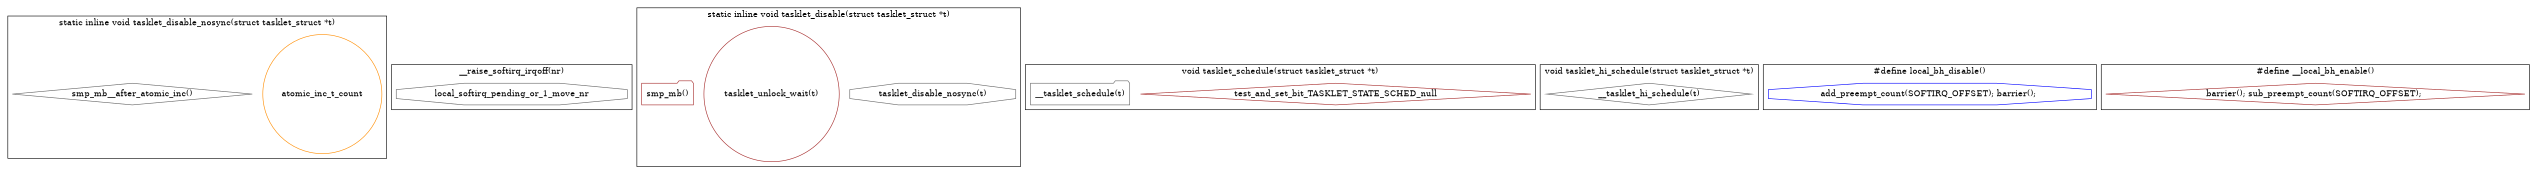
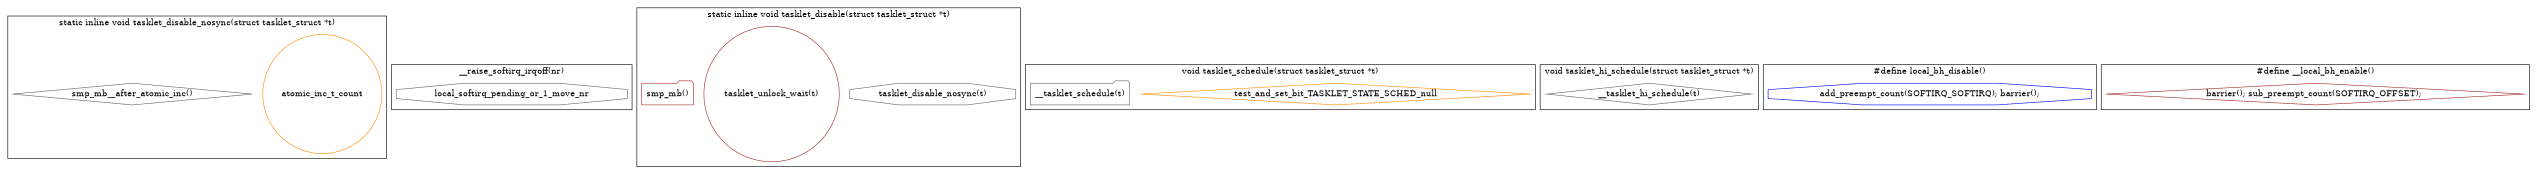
node "test_and_set_bit_TASKLET_STATE_SCHED_null": color brown -> darkorange
node "add_preempt_count(SOFTIRQ_OFFSET); barrier();": label "add_preempt_count(SOFTIRQ_OFFSET); barrier();" -> "add_preempt_count(SOFTIRQ_SOFTIRQ); barrier();"
